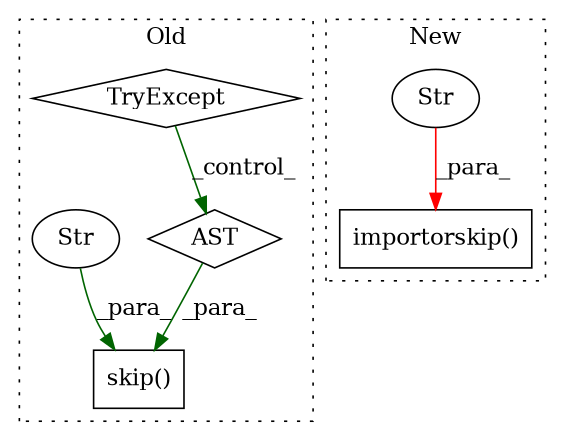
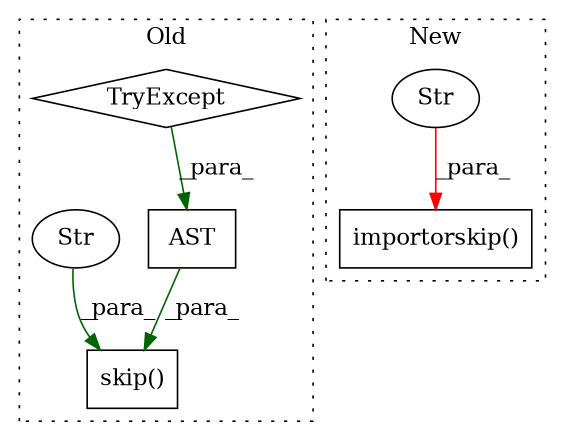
edge "TryExcept" -> "AST": label "_control_" -> "_para_"
node "AST": shape diamond -> box
